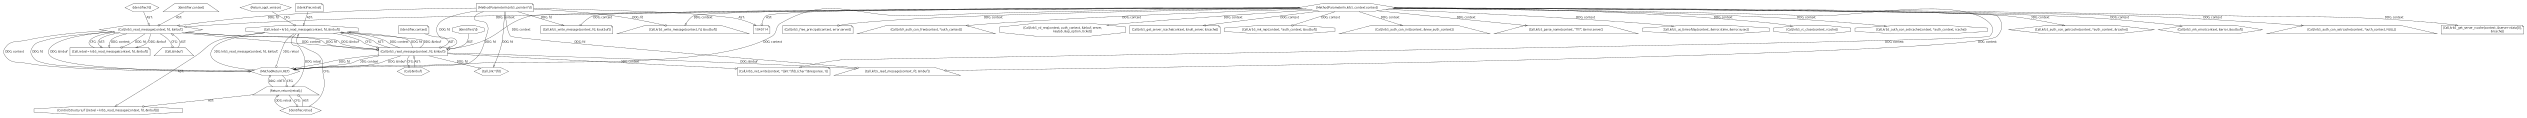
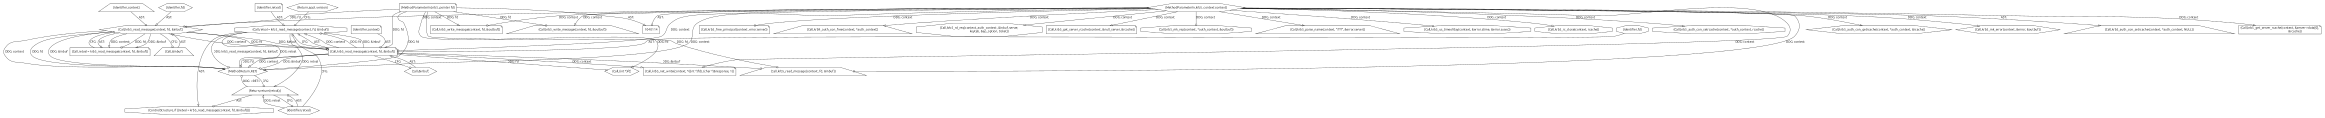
edge "(MethodParameterIn,krb5_context context)" -> "(Call,krb5_auth_con_setrcache(context, *auth_context, NULL))": label "DDG: context" -> "AST: "
node "(Call,krb5_auth_con_init(context, &new_auth_context))": removed
